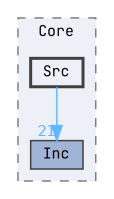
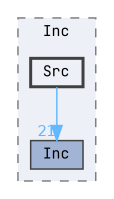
cluster "Core": label "Core" -> "Inc"
